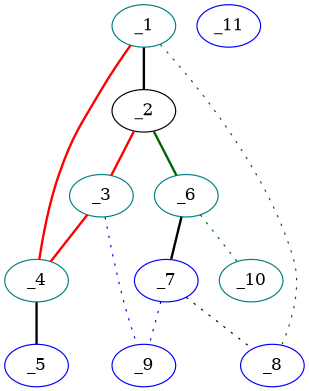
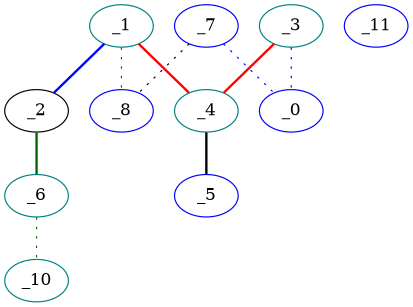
edge "_1" -- "_2": color black -> blue
edge "_2" -- "_3": removed
edge "_6" -- "_7": removed
node "_9": label "_9" -> "_0"
